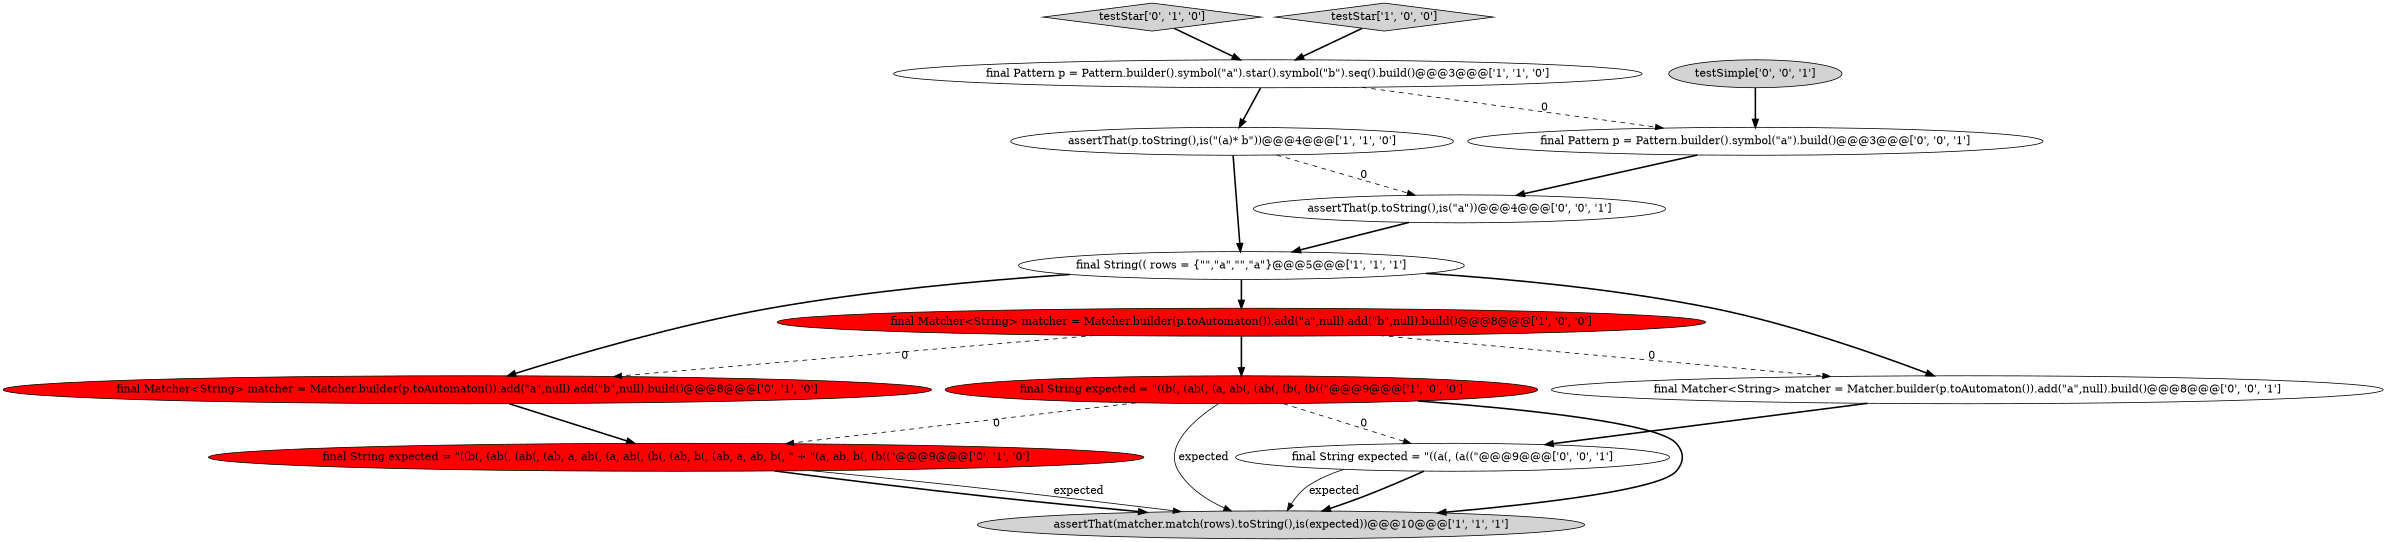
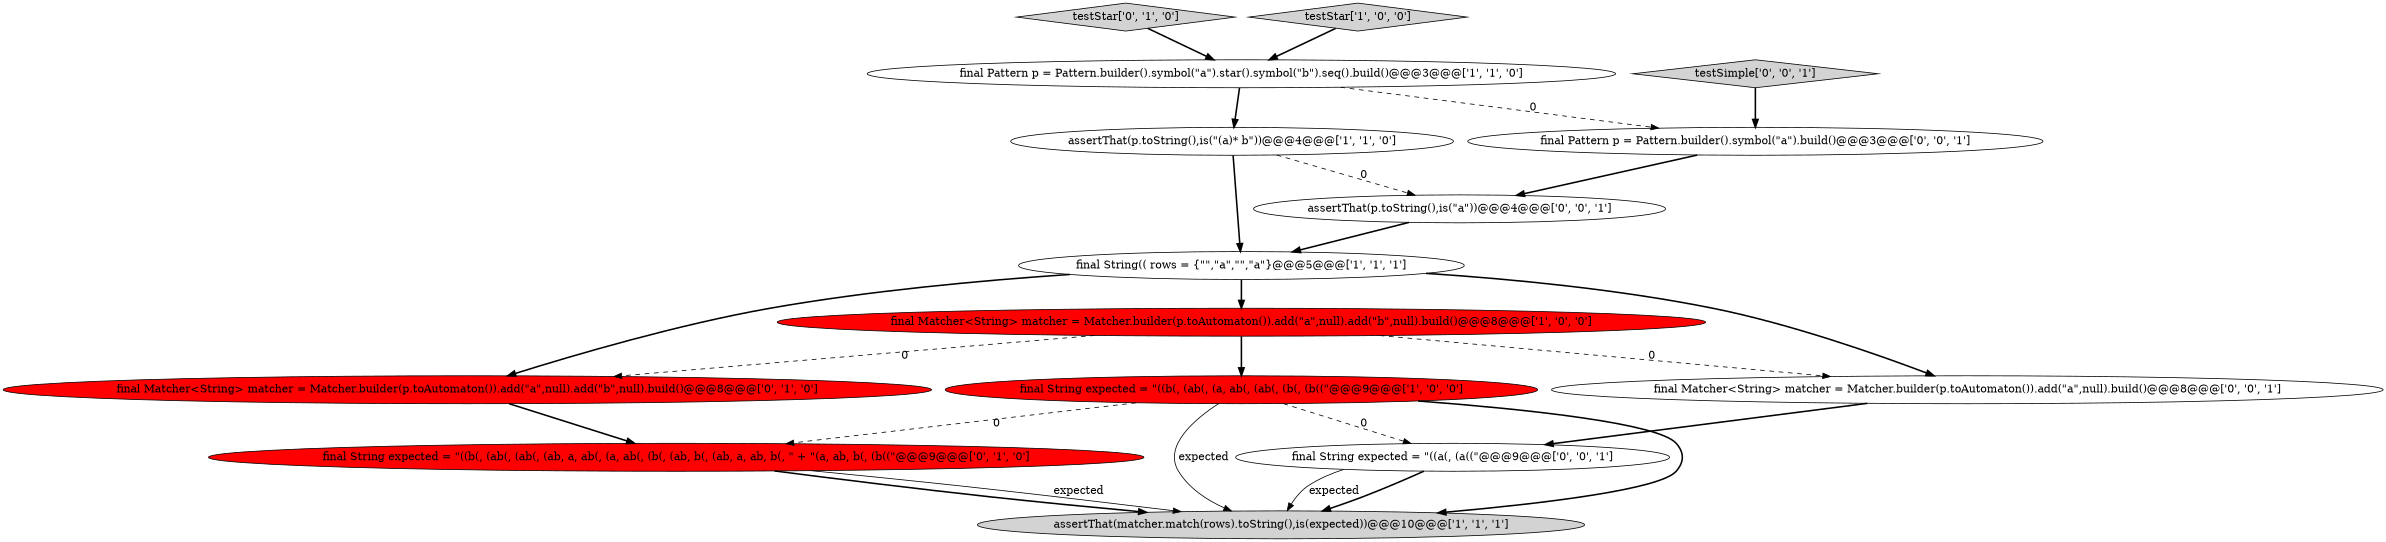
node "testSimple['0', '0', '1']": shape ellipse -> diamond
